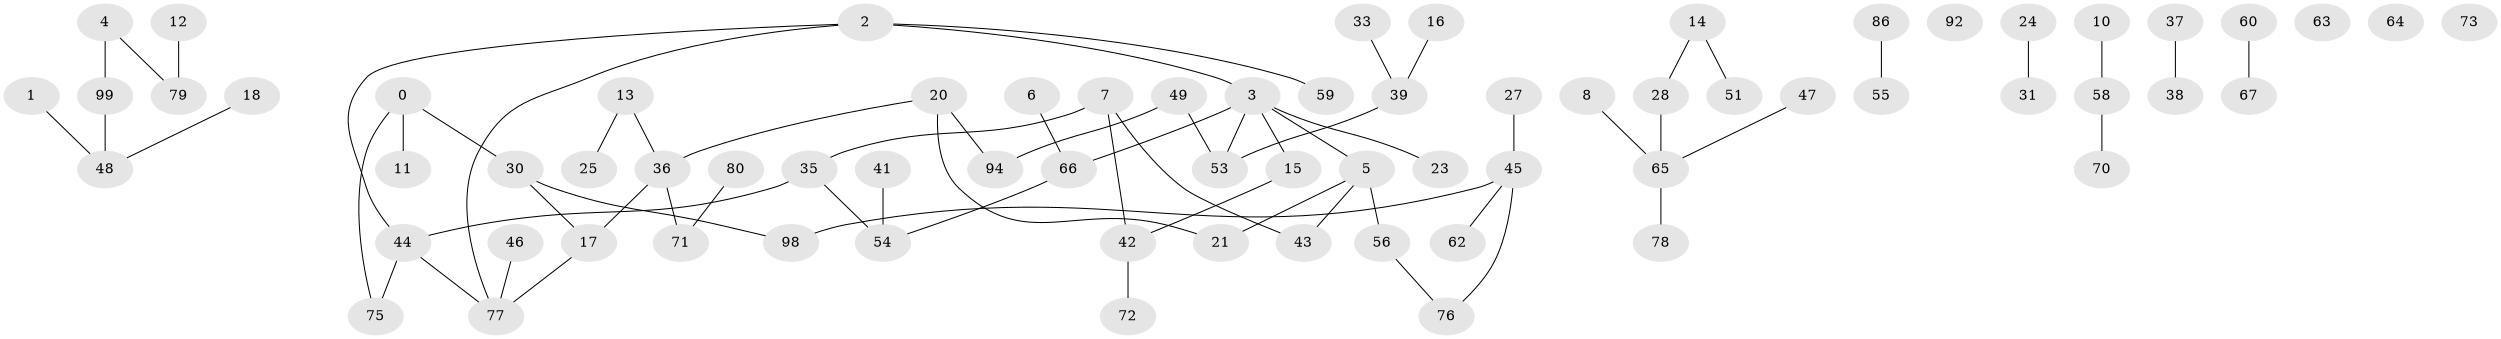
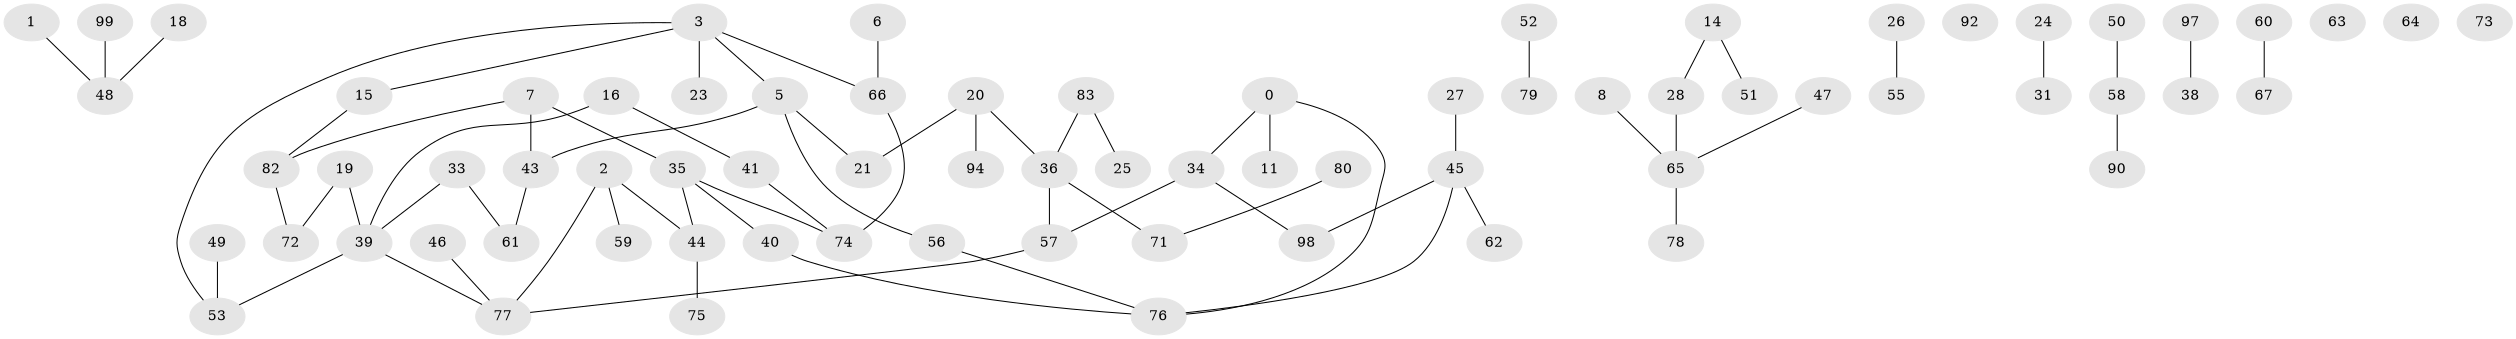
node "4": removed
node "12": label "12" -> "52"
node "86": label "86" -> "26"
node "10": label "10" -> "50"
node "37": label "37" -> "97"
edge "2" -- "3": removed
node "13": label "13" -> "83"
edge "49" -- "94": removed
edge "16" -- "41": added
node "19": added
node "30": label "30" -> "34"
node "70": label "70" -> "90"
edge "0" -- "75": now "0" -- "76"
node "61": added
node "17": label "17" -> "57"
node "40": added
node "54": label "54" -> "74"
node "42": label "42" -> "82"
edge "44" -- "77": now "39" -- "77"
